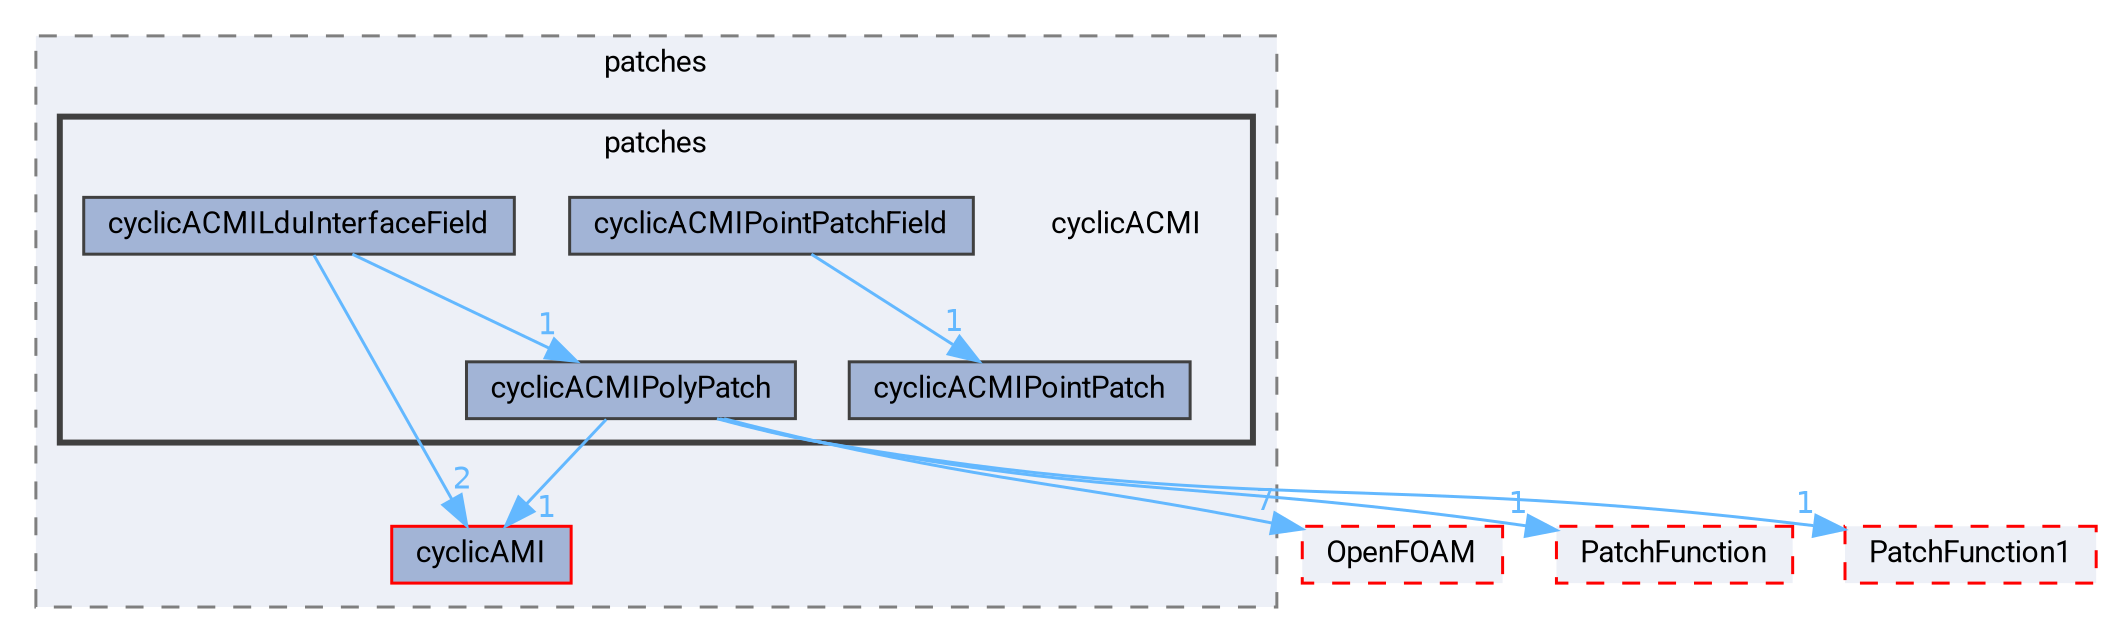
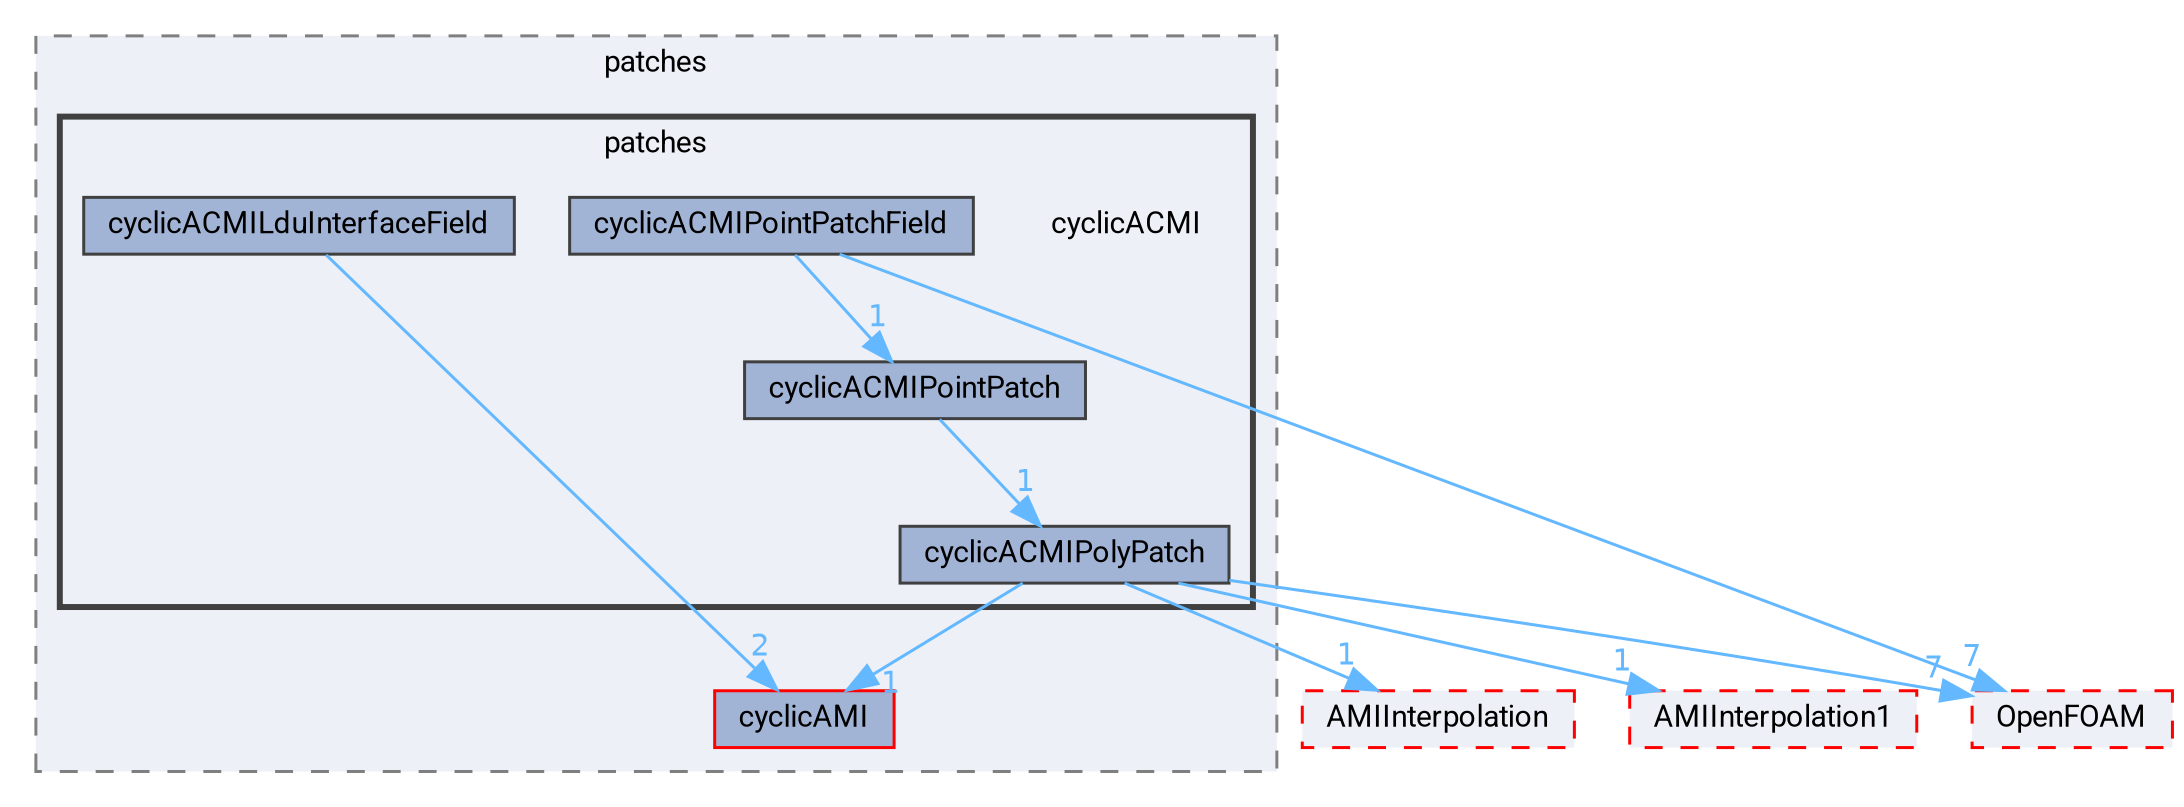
edge "cyclicACMILduInterfaceField" -> "cyclicACMIPolyPatch": now "cyclicACMIPointPatch" -> "cyclicACMIPolyPatch"
edge "cyclicACMIPointPatchField" -> "OpenFOAM": added
node "PatchFunction": label "PatchFunction" -> "AMIInterpolation"
node "PatchFunction1": label "PatchFunction1" -> "AMIInterpolation1"
